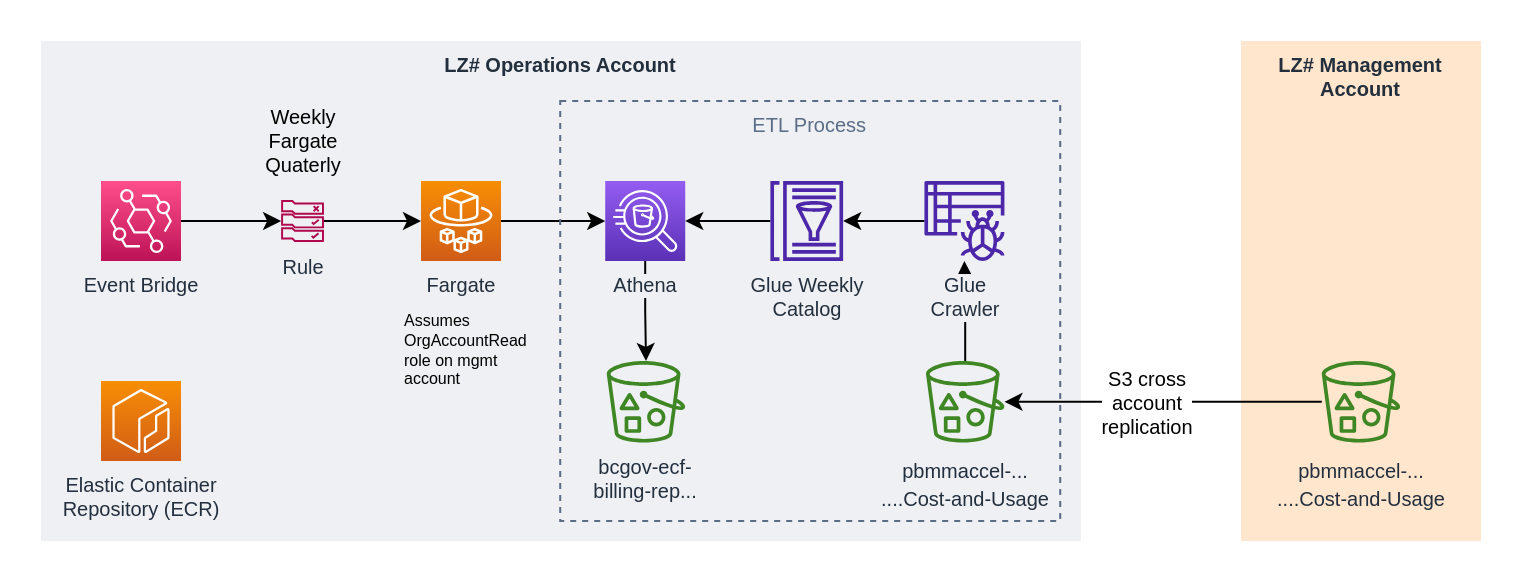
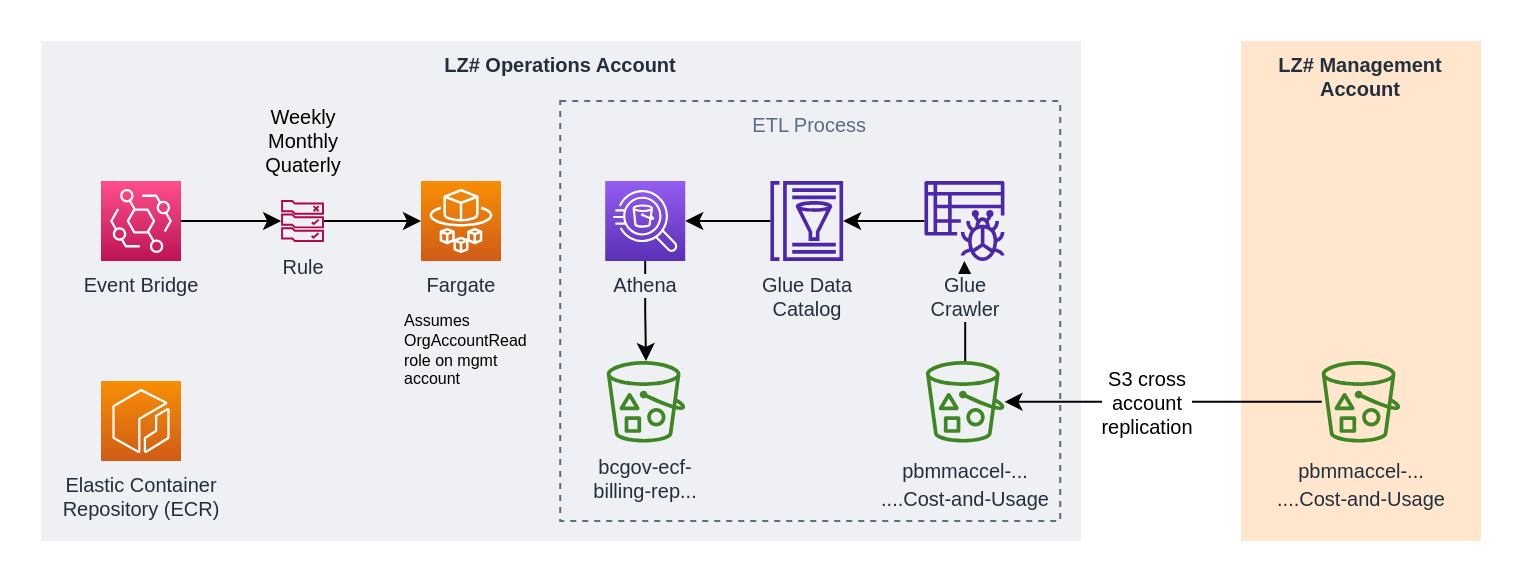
node "Weekly Fargate Quaterly": label "Weekly Fargate Quaterly" -> "Weekly Monthly Quaterly"
edge "Fargate" -> "Athena": removed
node "Glue WeeklyCatalog": label "Glue WeeklyCatalog" -> "Glue DataCatalog"
